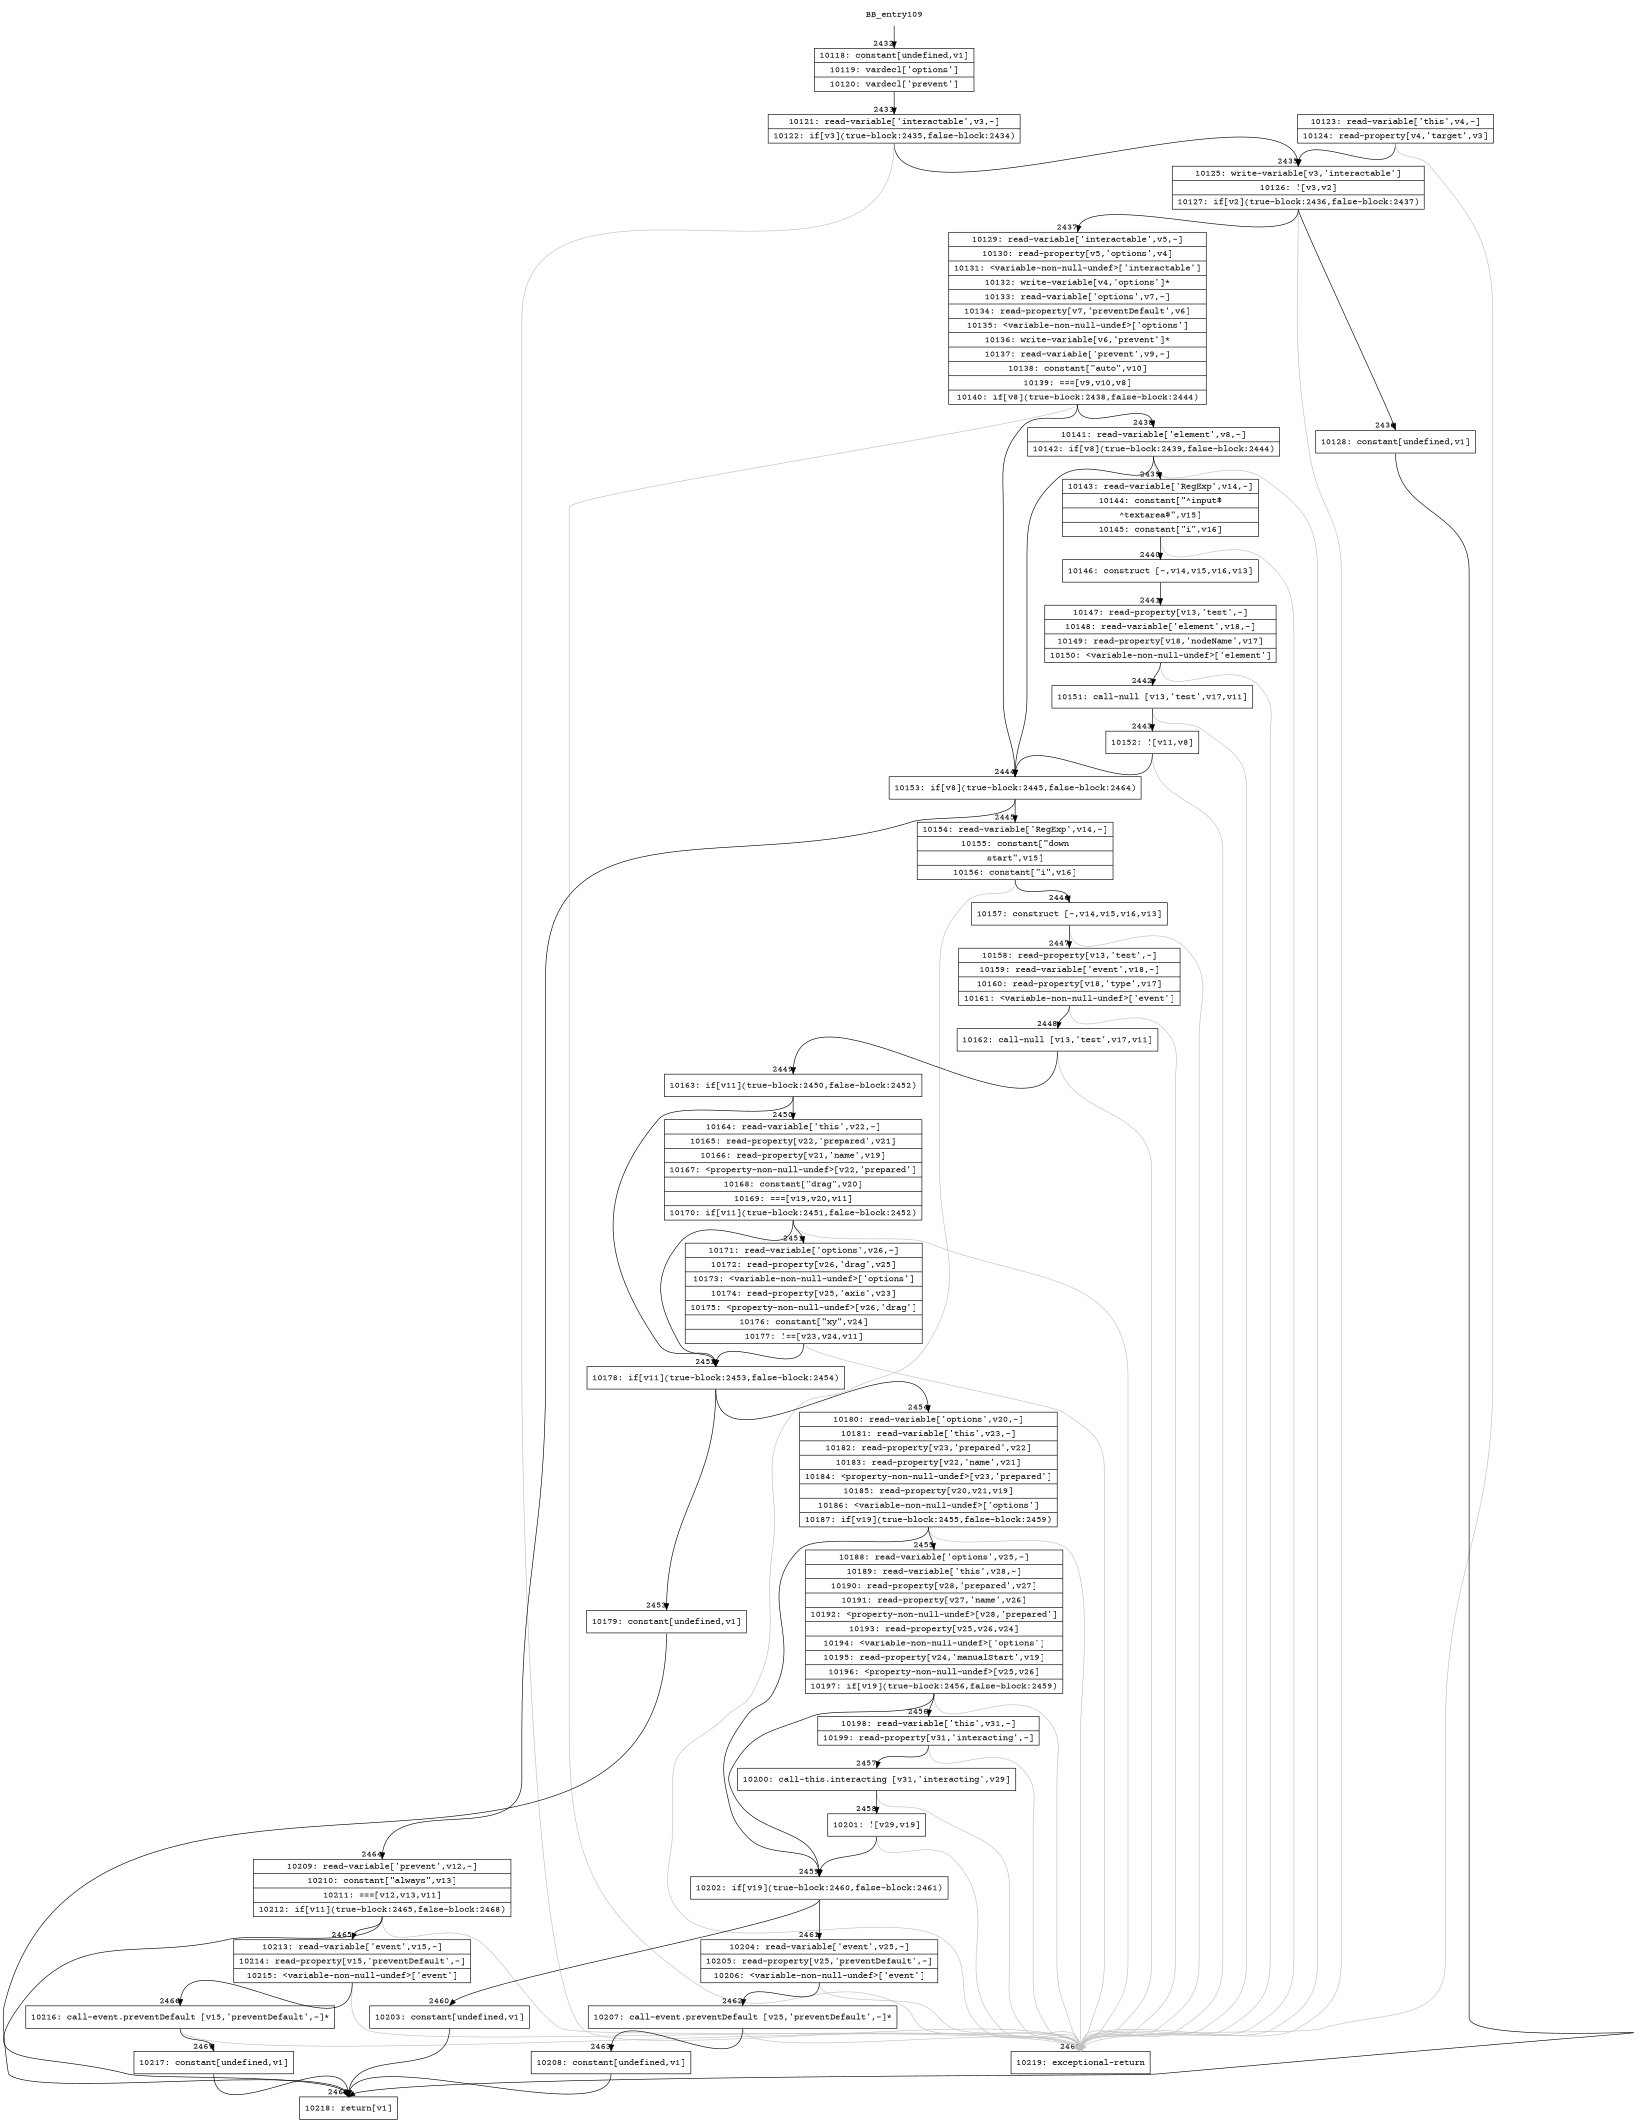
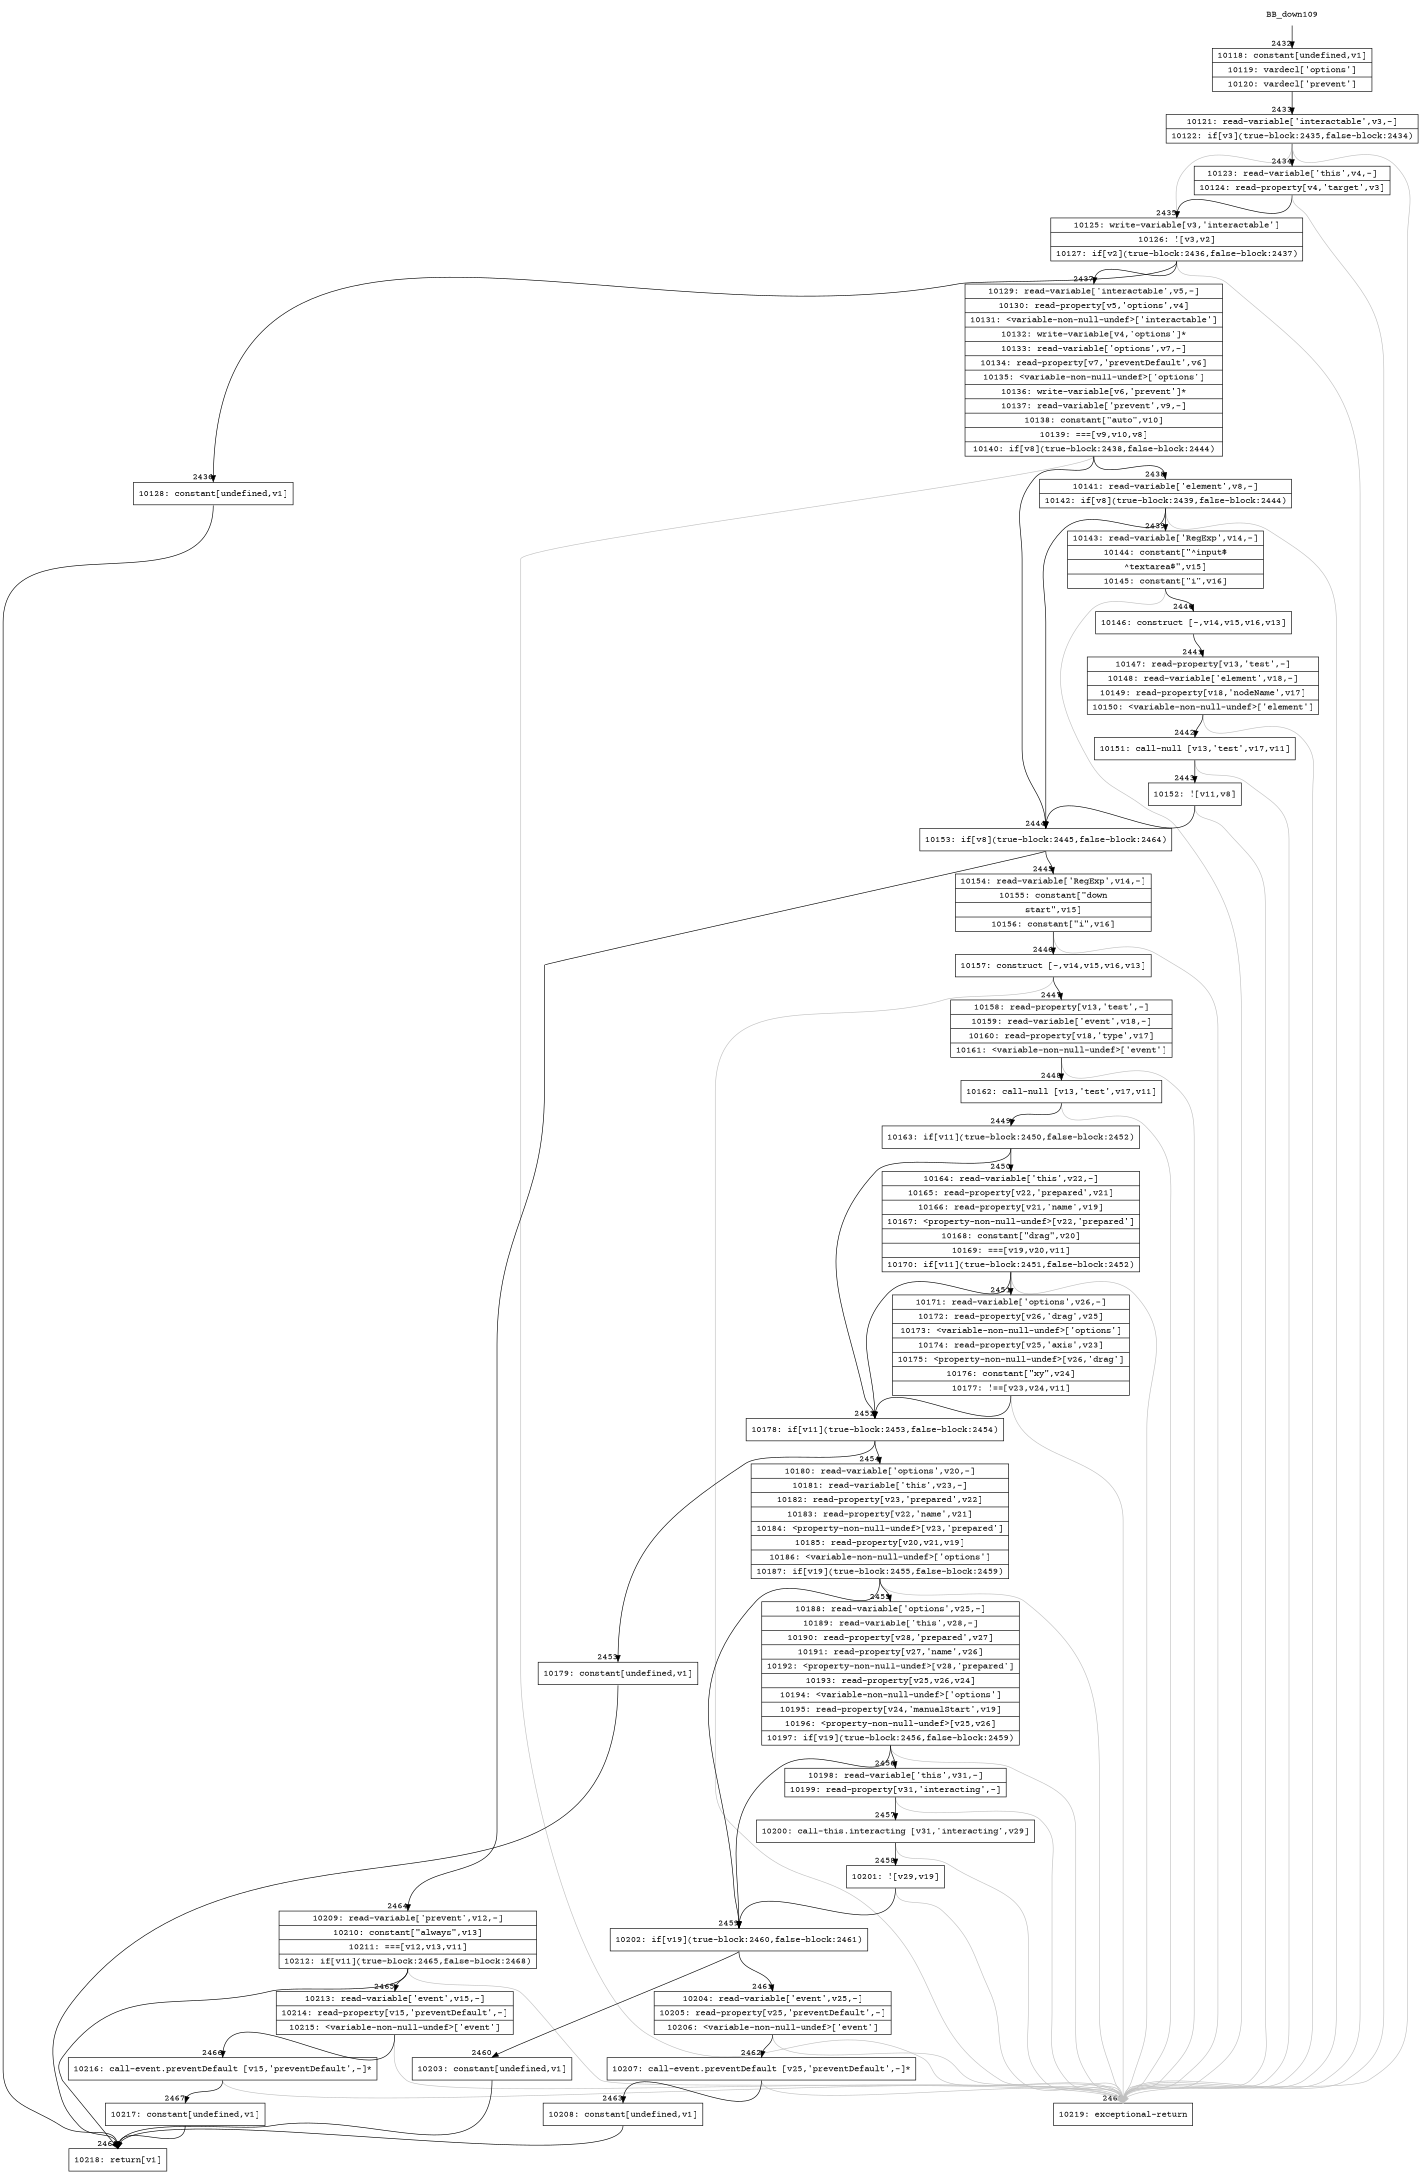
node "BB_entry109": label "BB_entry109" -> "BB_down109"
edge "10121: read-variable['interactable',v3,-]" -> "10123: read-variable['this',v4,-]": added
edge "10121: read-variable['interactable',v3,-]" -> "10125: write-variable[v3,'interactable']": color black -> gray
